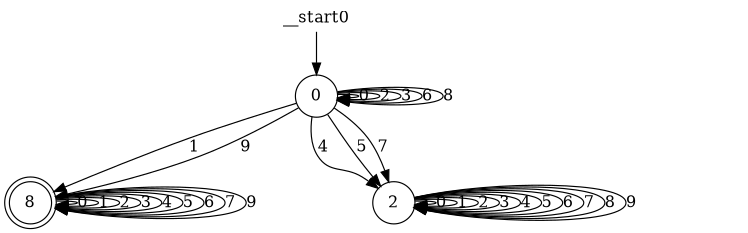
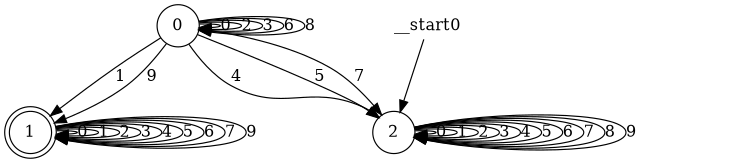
edge "__start0" -> "0": now "__start0" -> "2"
node "8": label "8" -> "1"
